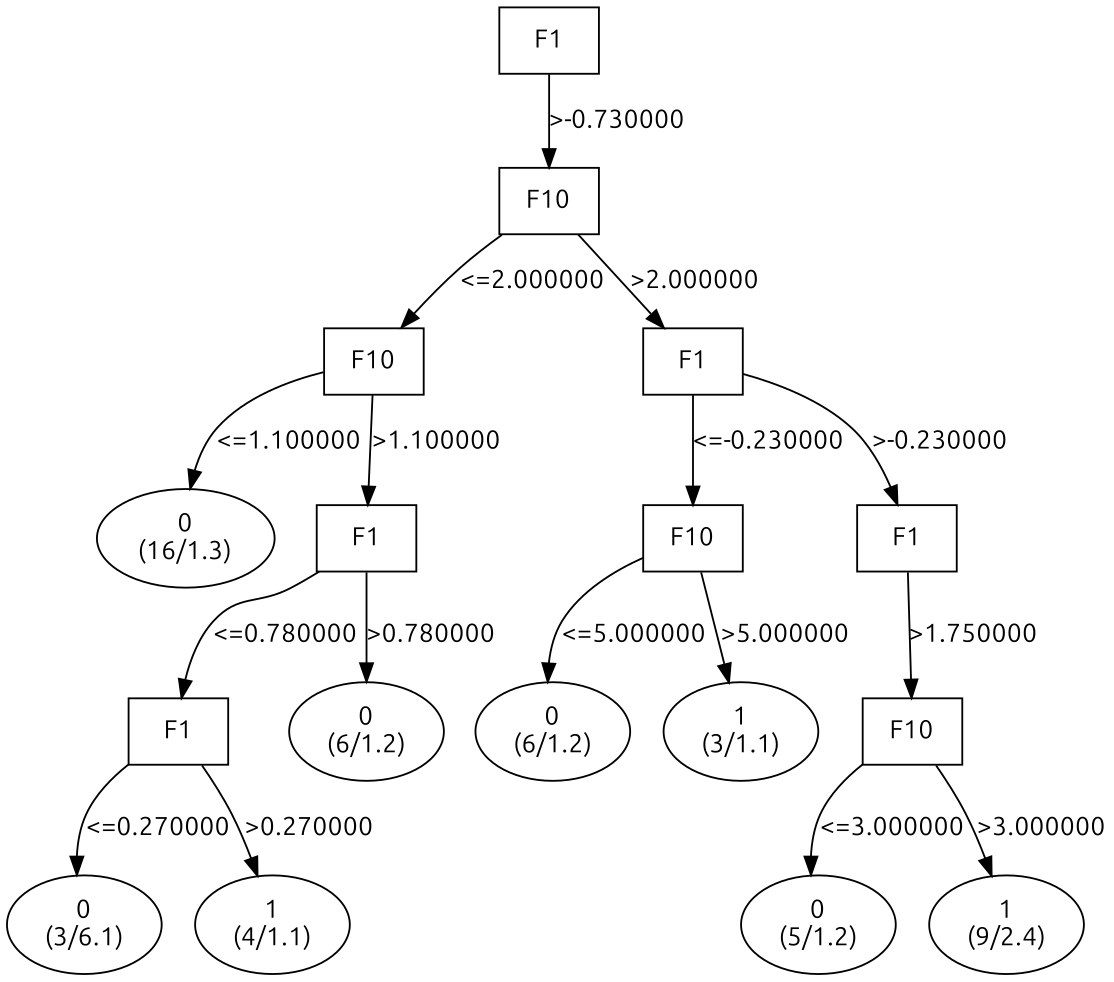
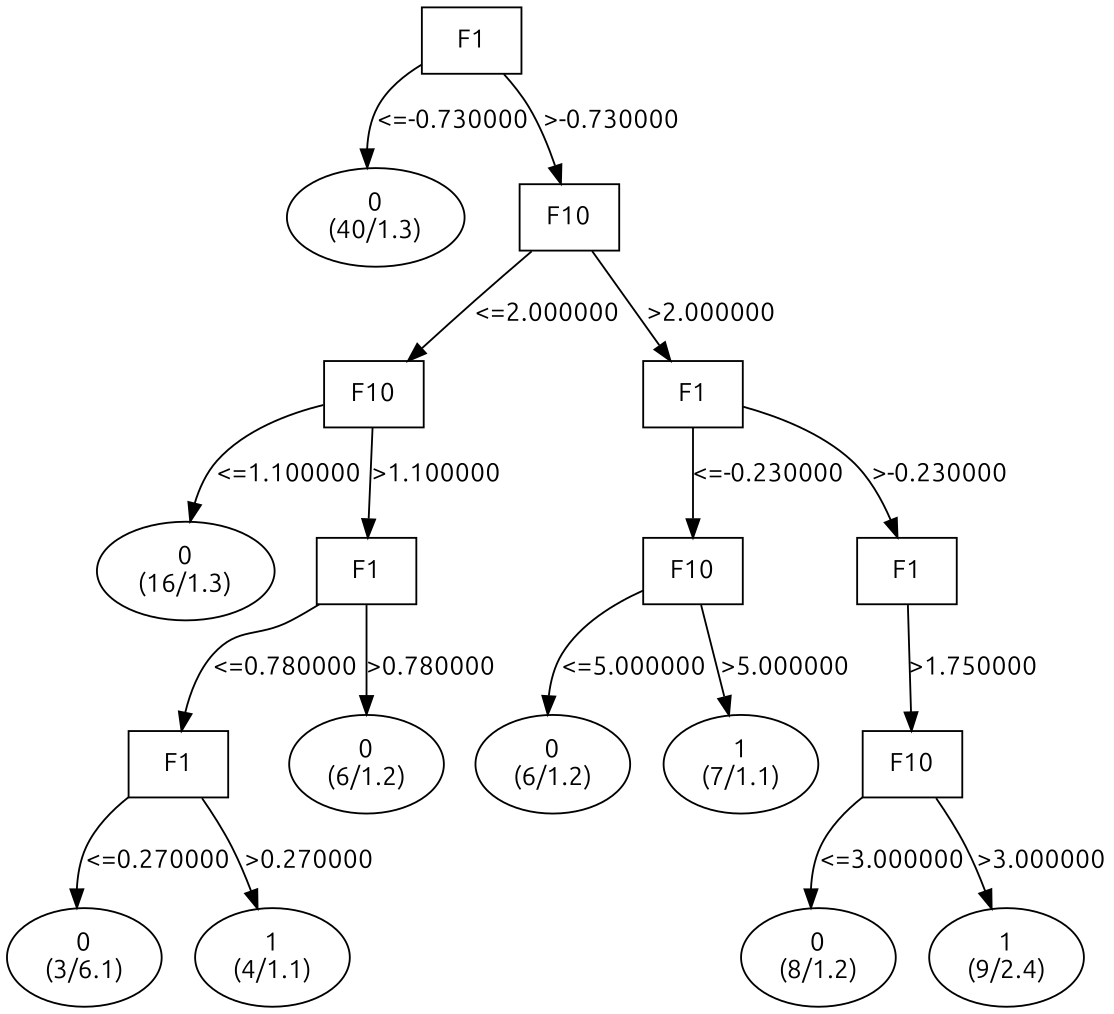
node "0 (40/1.3)": added
node "1 (3/1.1)": label "1 (3/1.1)" -> "1 (7/1.1)"
node "0 (5/1.2)": label "0 (5/1.2)" -> "0 (8/1.2)"
